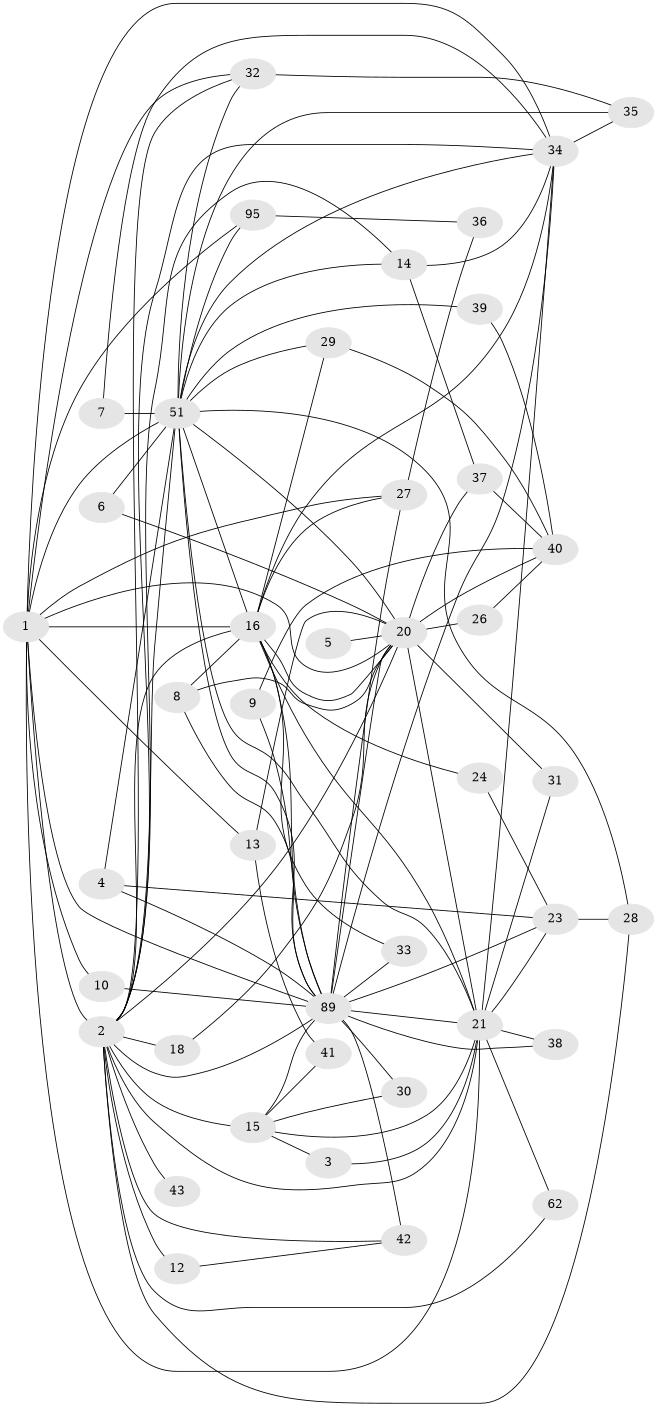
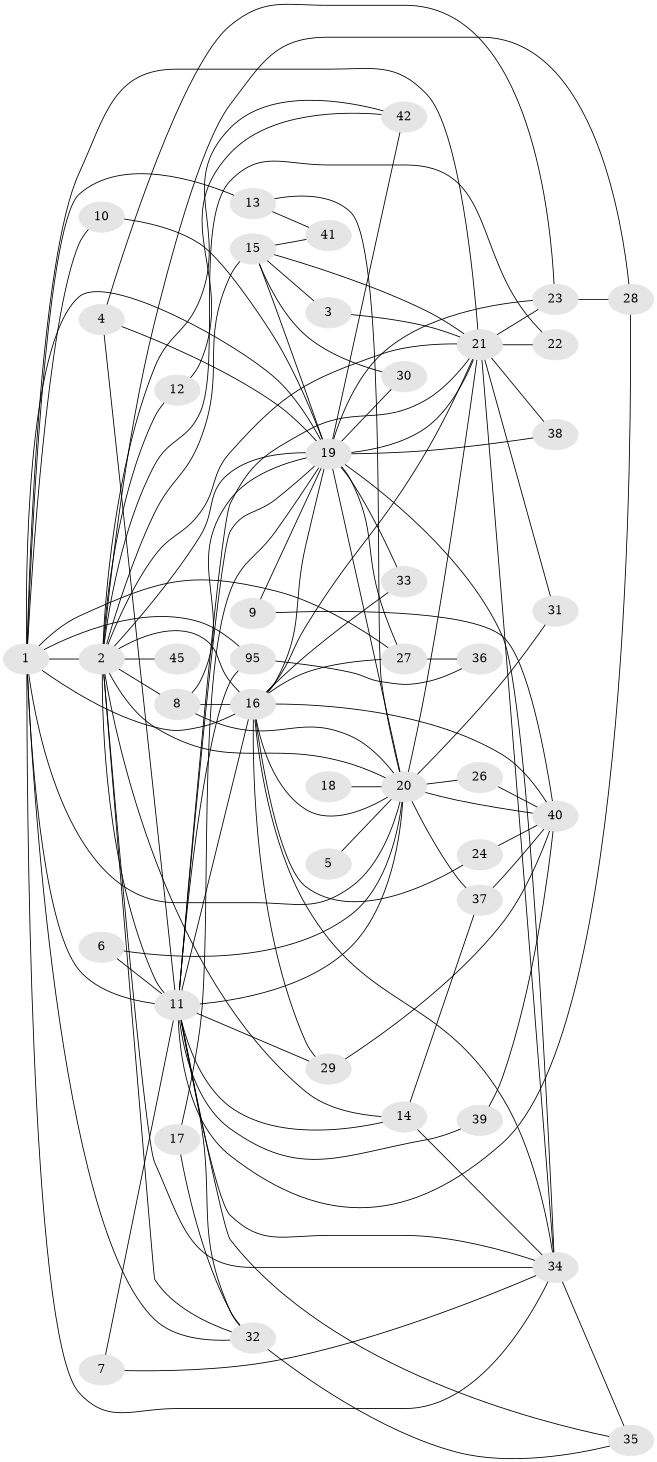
node "51": label "51" -> "11"
edge "16" -- "40": added
edge "24" -- "23": now "24" -- "40"
node "89": label "89" -> "19"
edge "2" -- "18": now "2" -- "8"
node "17": added
node "43": label "43" -> "45"
node "62": label "62" -> "22"
